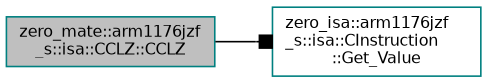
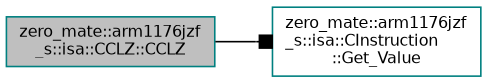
node "zero_isa::arm1176jzf _s::isa::CInstruction ::Get_Value": label "zero_isa::arm1176jzf _s::isa::CInstruction ::Get_Value" -> "zero_mate::arm1176jzf _s::isa::CInstruction ::Get_Value"
